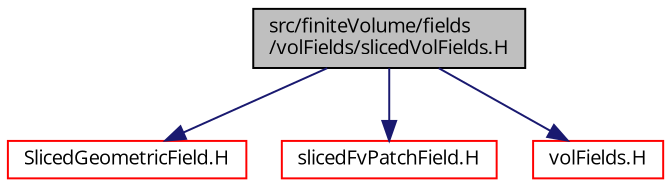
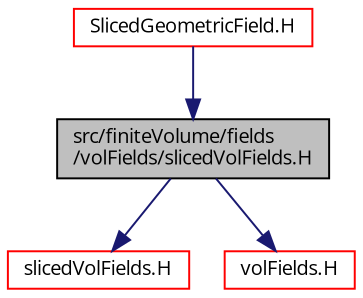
edge "src/finiteVolume/fields /volFields/slicedVolFields.H" -> "SlicedGeometricField.H": reversed
node "slicedFvPatchField.H": label "slicedFvPatchField.H" -> "slicedVolFields.H"
